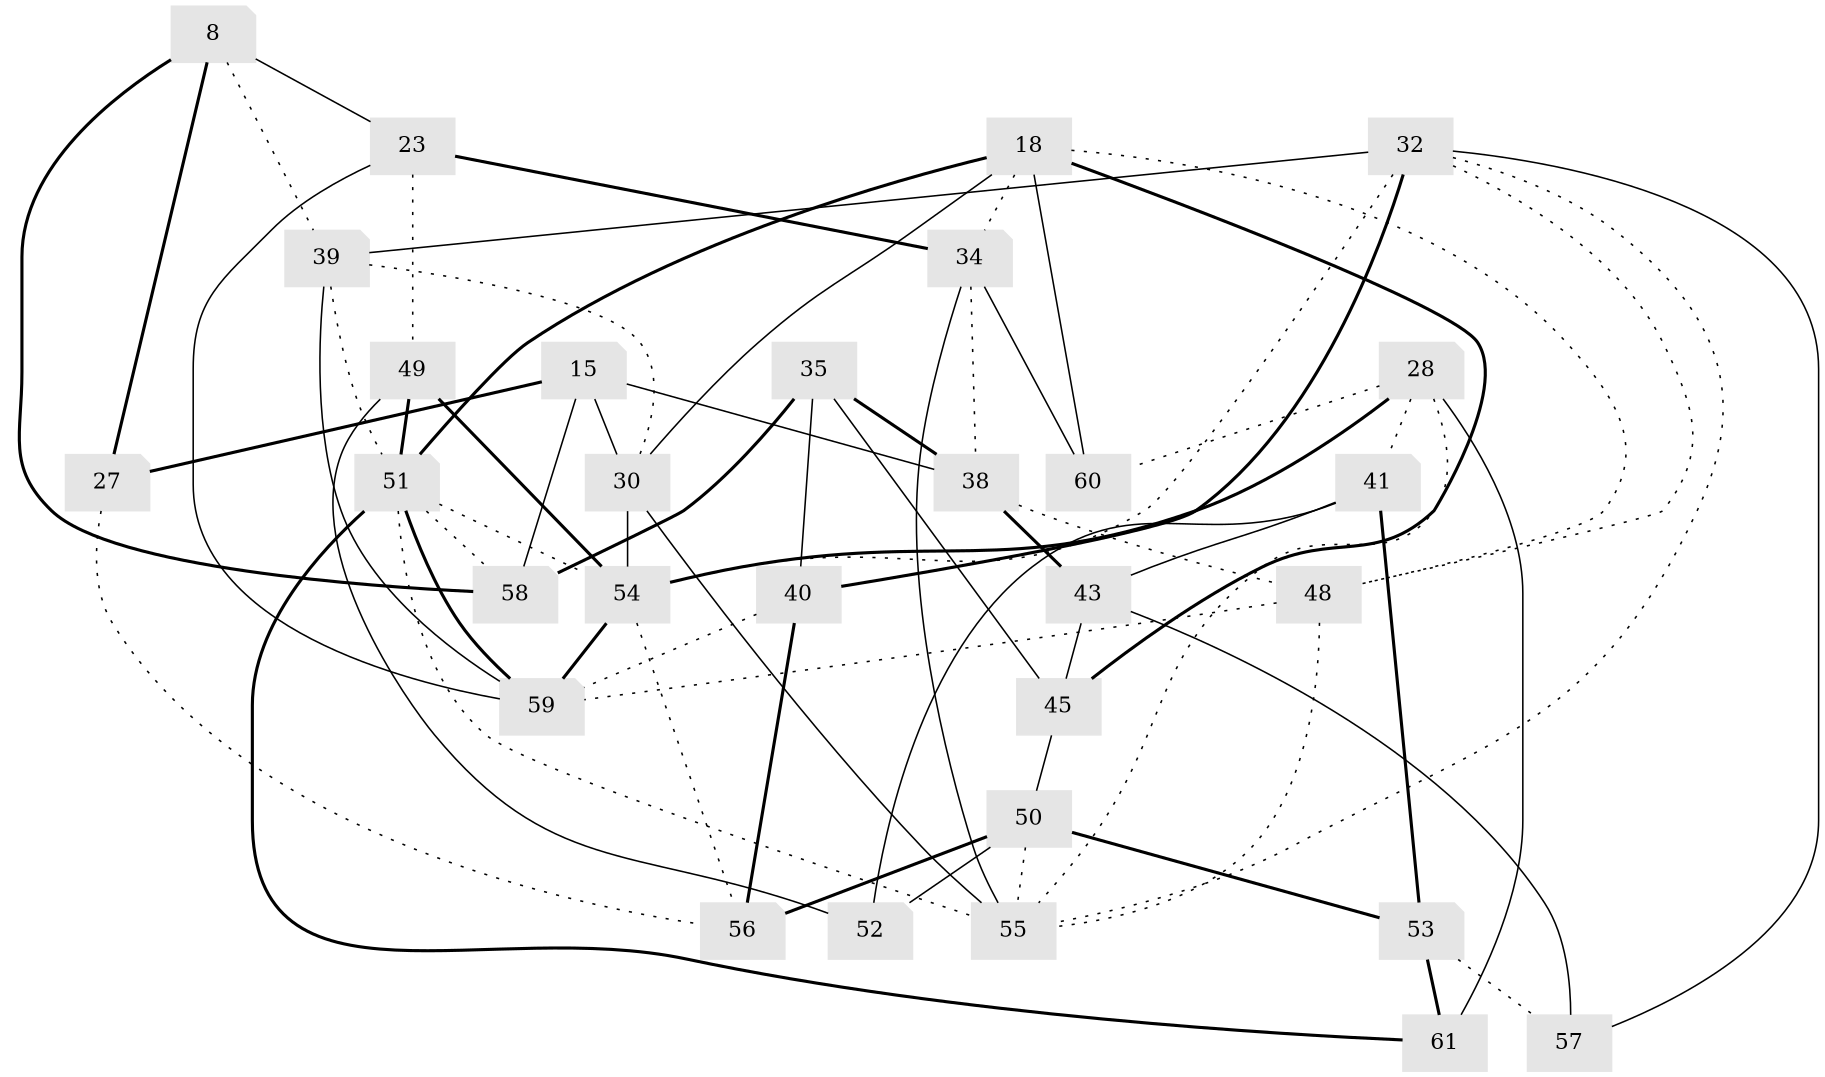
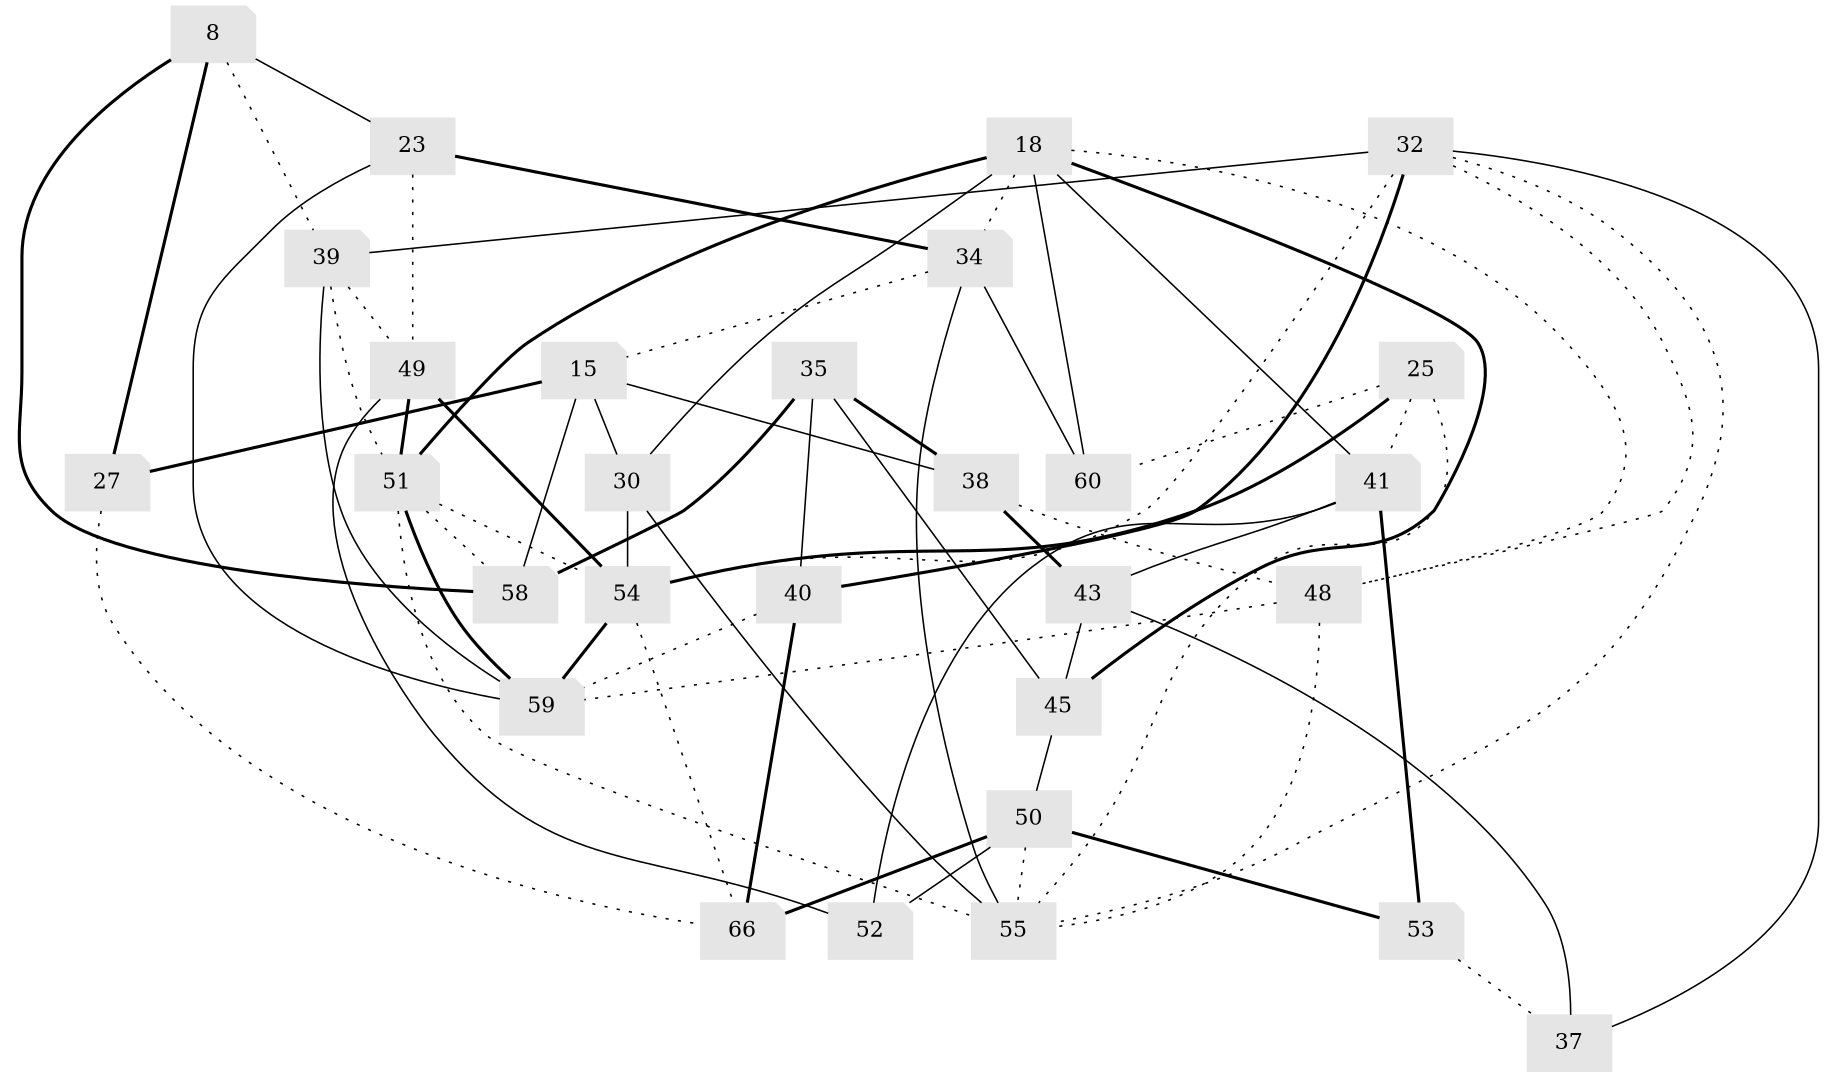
edge "39" -- "30": now "39" -- "49"
edge "18" -- "41": added
edge "34" -- "38": now "34" -- "15"
node "28": label "28" -> "25"
node "56": label "56" -> "66"
node "61": removed
node "57": label "57" -> "37"
